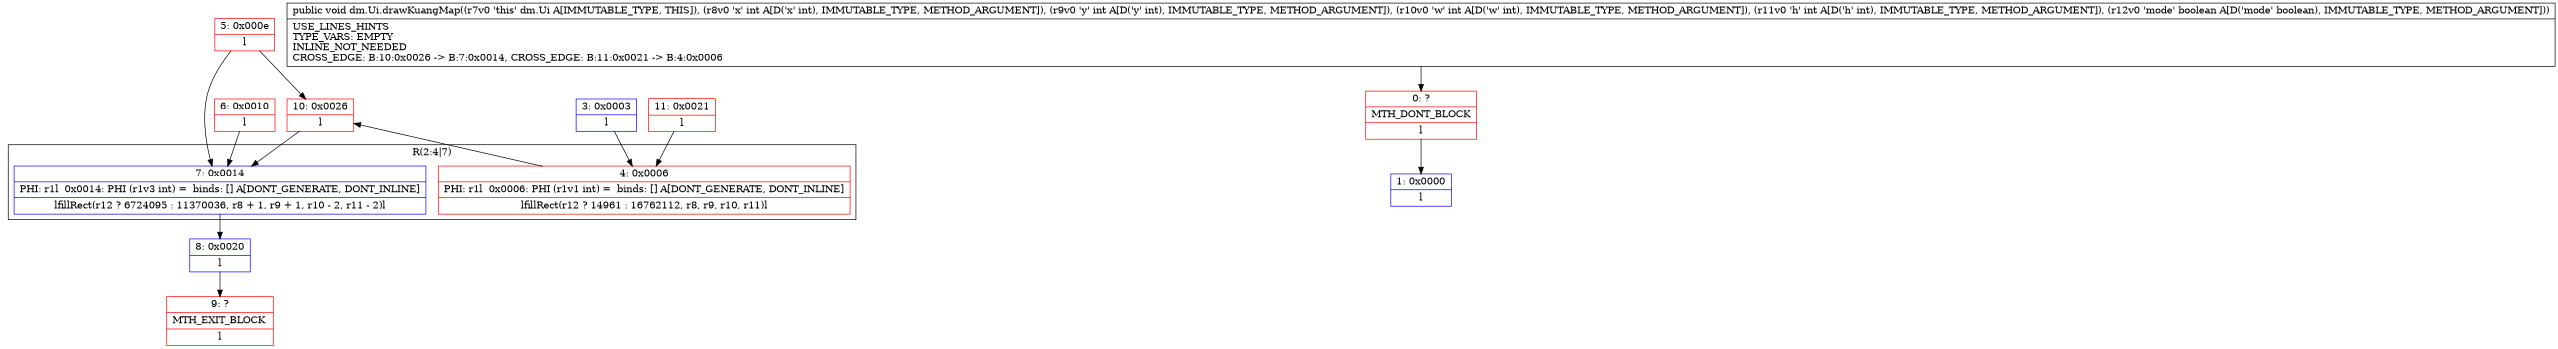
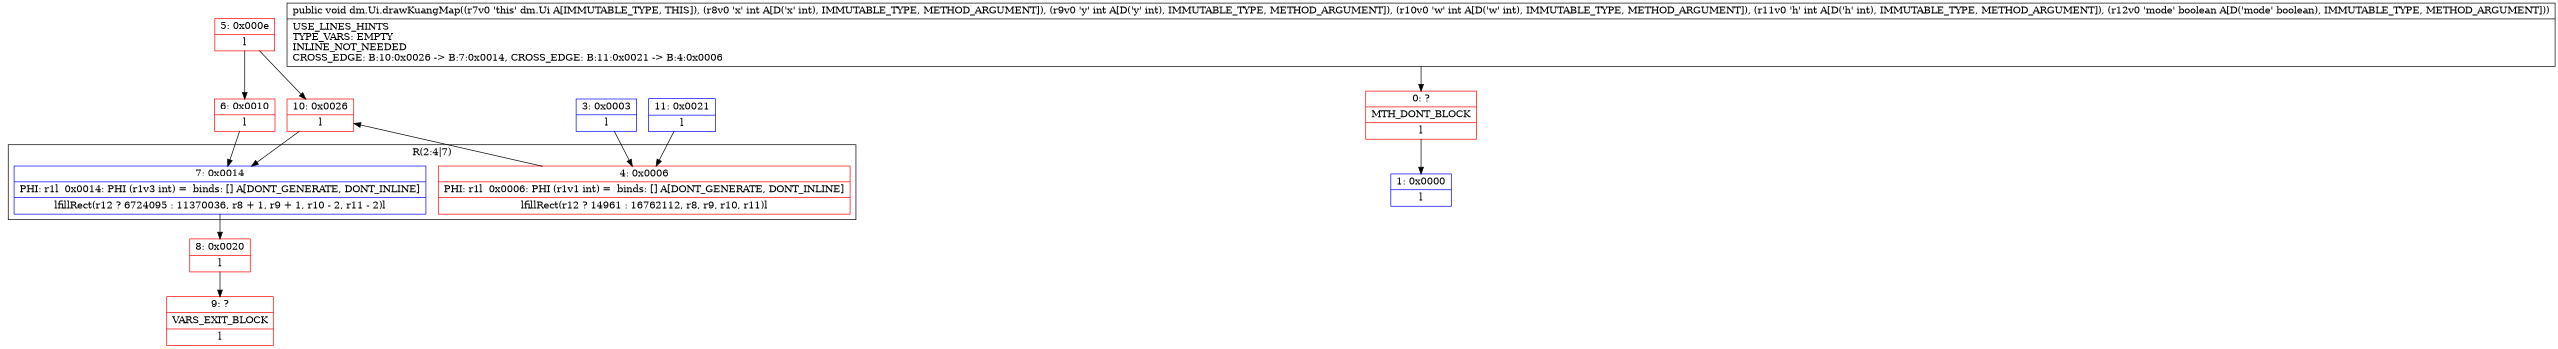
edge "5: 0x000e" -> "7: 0x0014": now "5: 0x000e" -> "6: 0x0010"
node "11: 0x0021": color red -> blue
node "8: 0x0020": color blue -> red
node "9: ?": text "MTH_EXIT_BLOCK" -> "VARS_EXIT_BLOCK"
